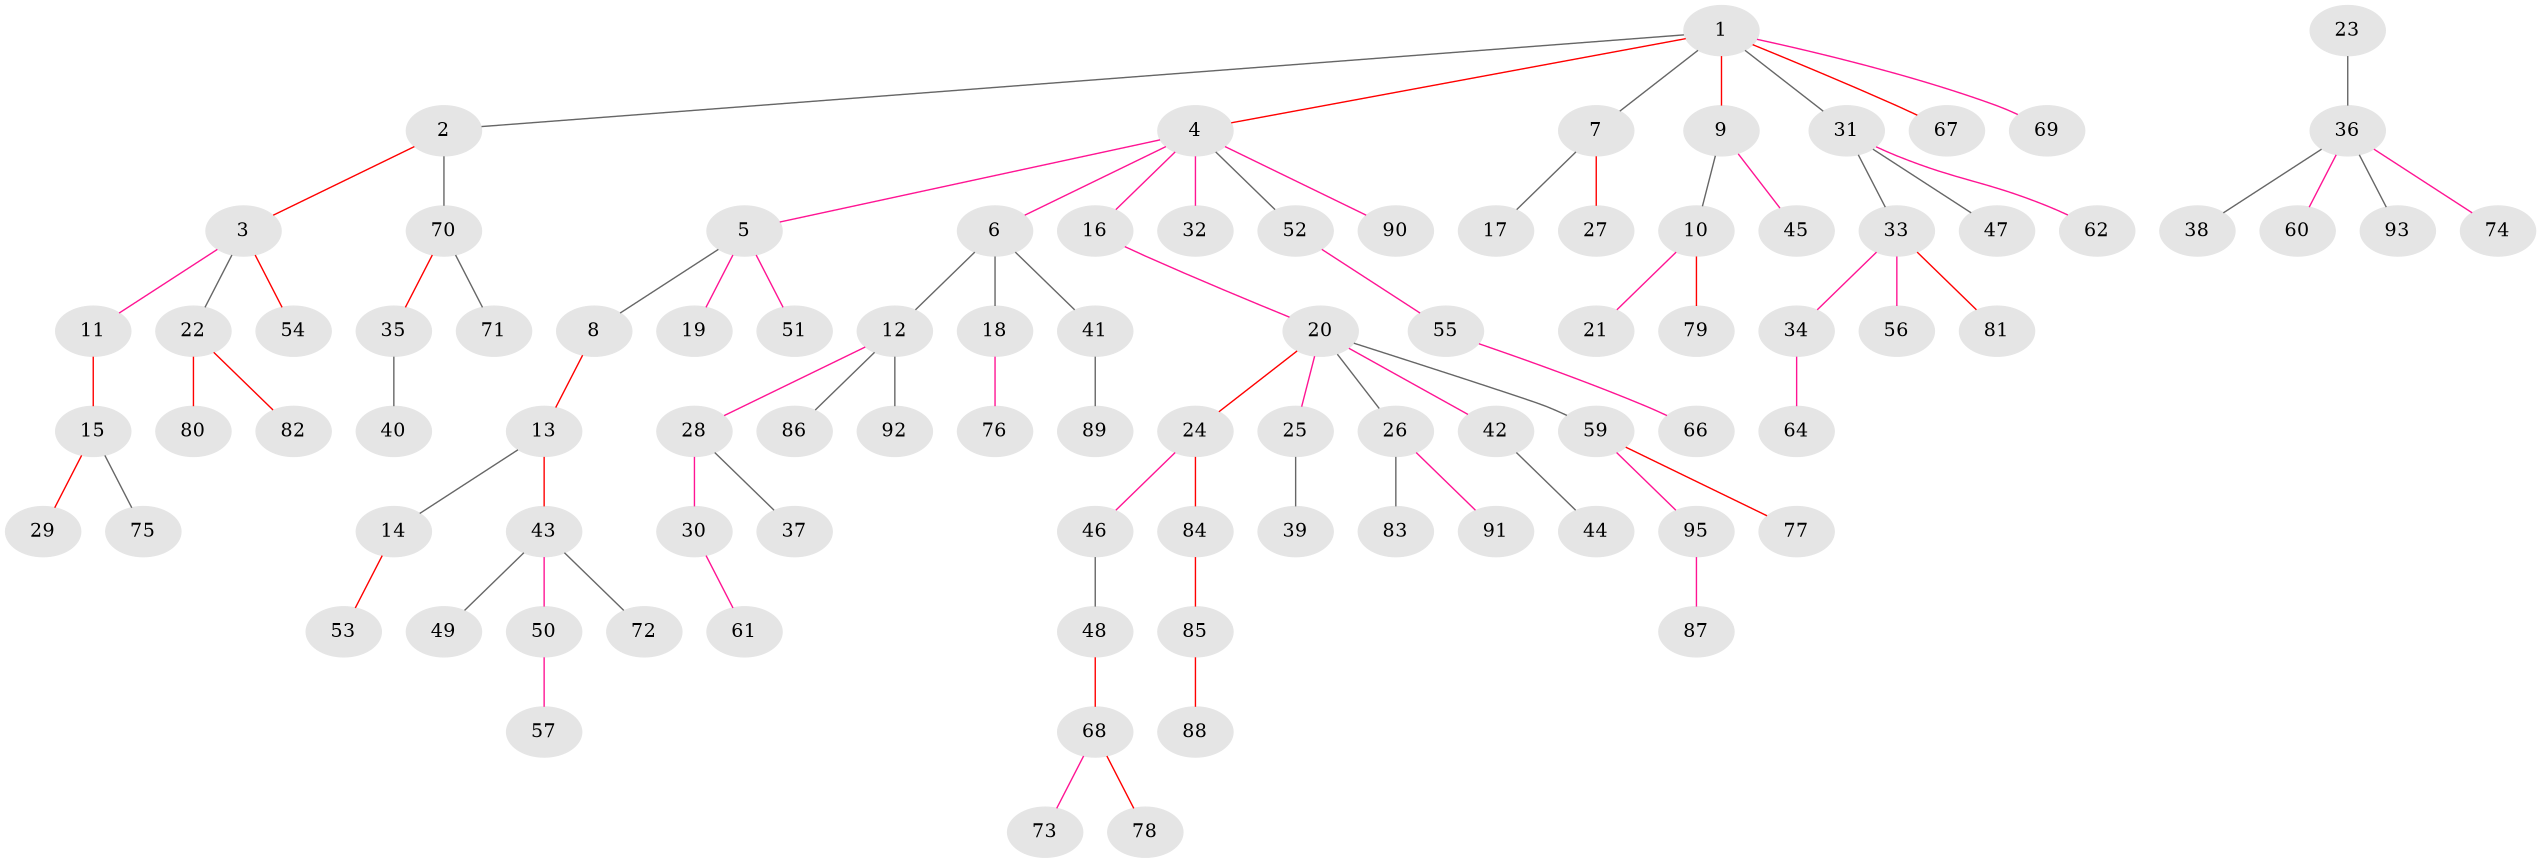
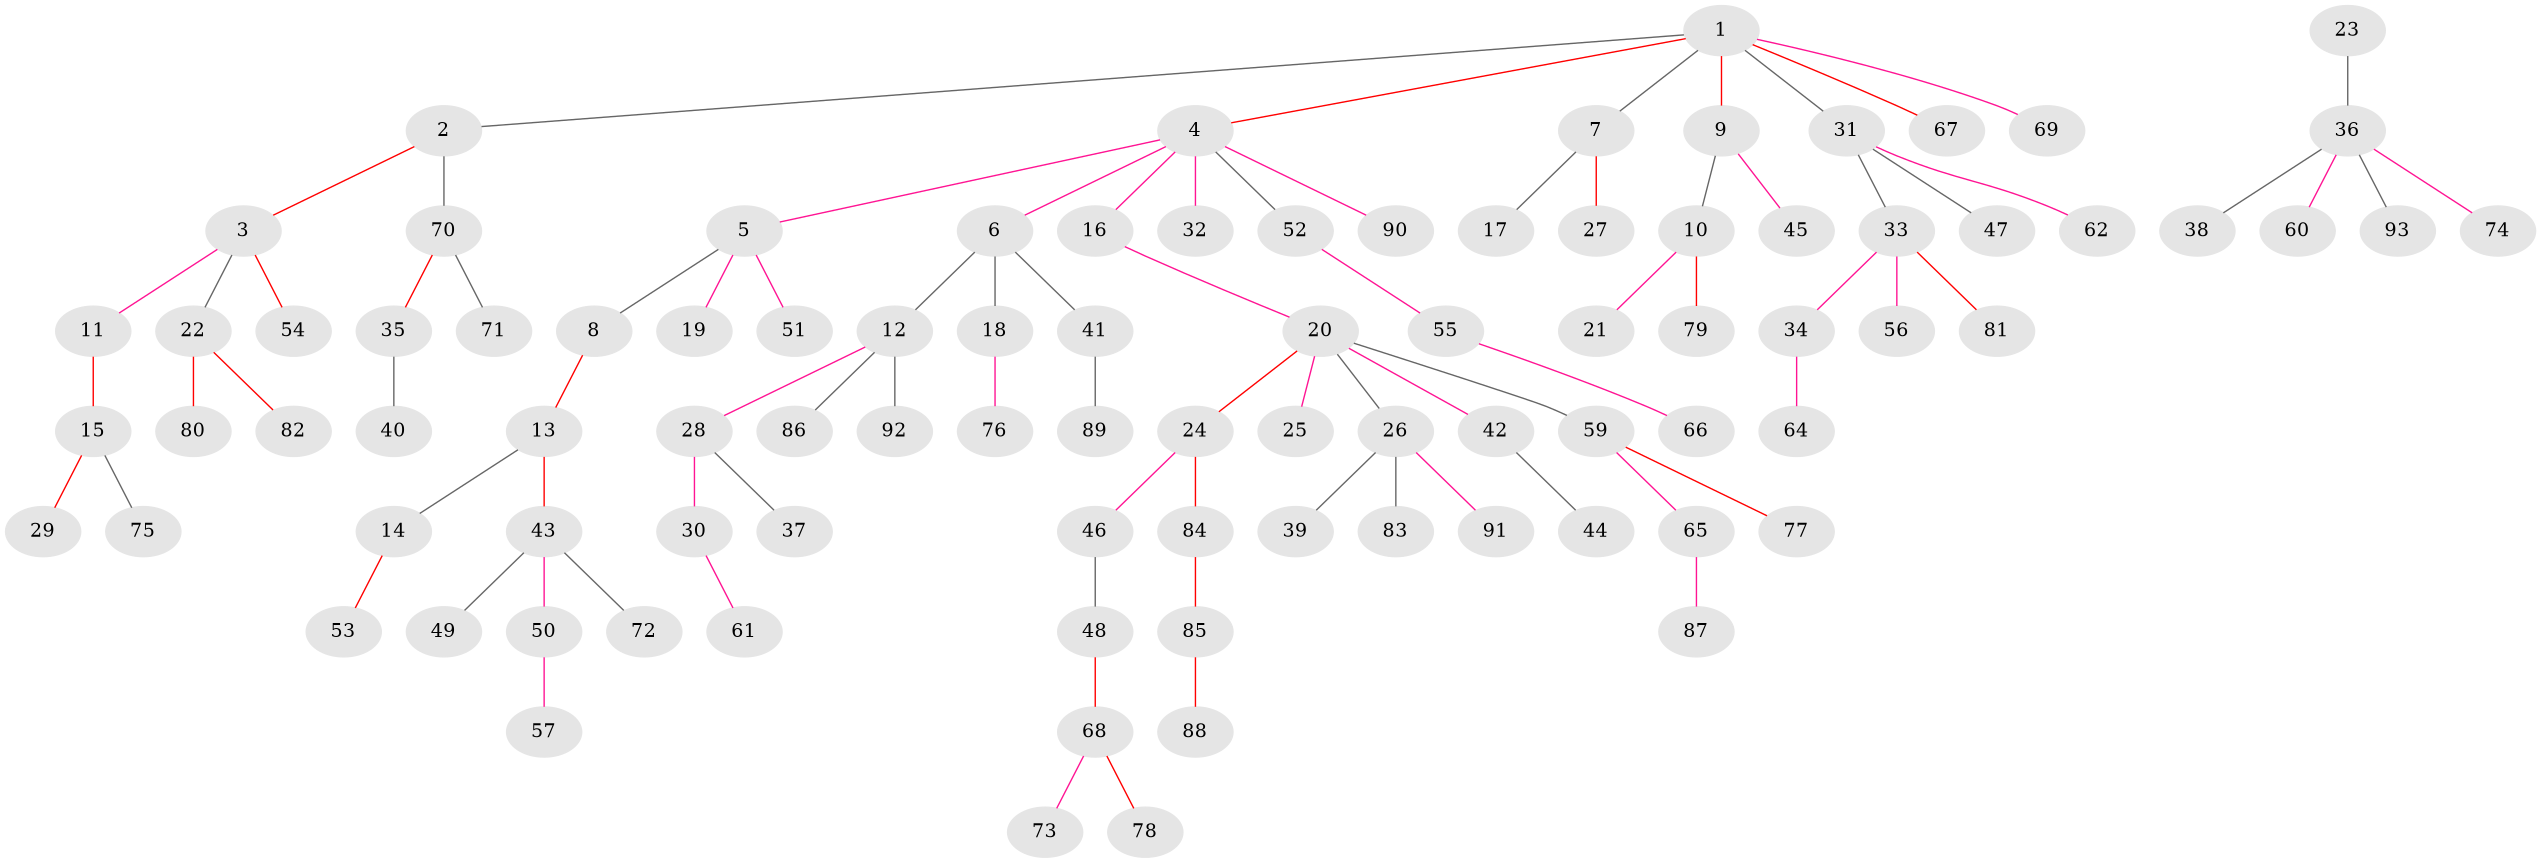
edge "25" -- "39": now "26" -- "39"
node "95": label "95" -> "65"
